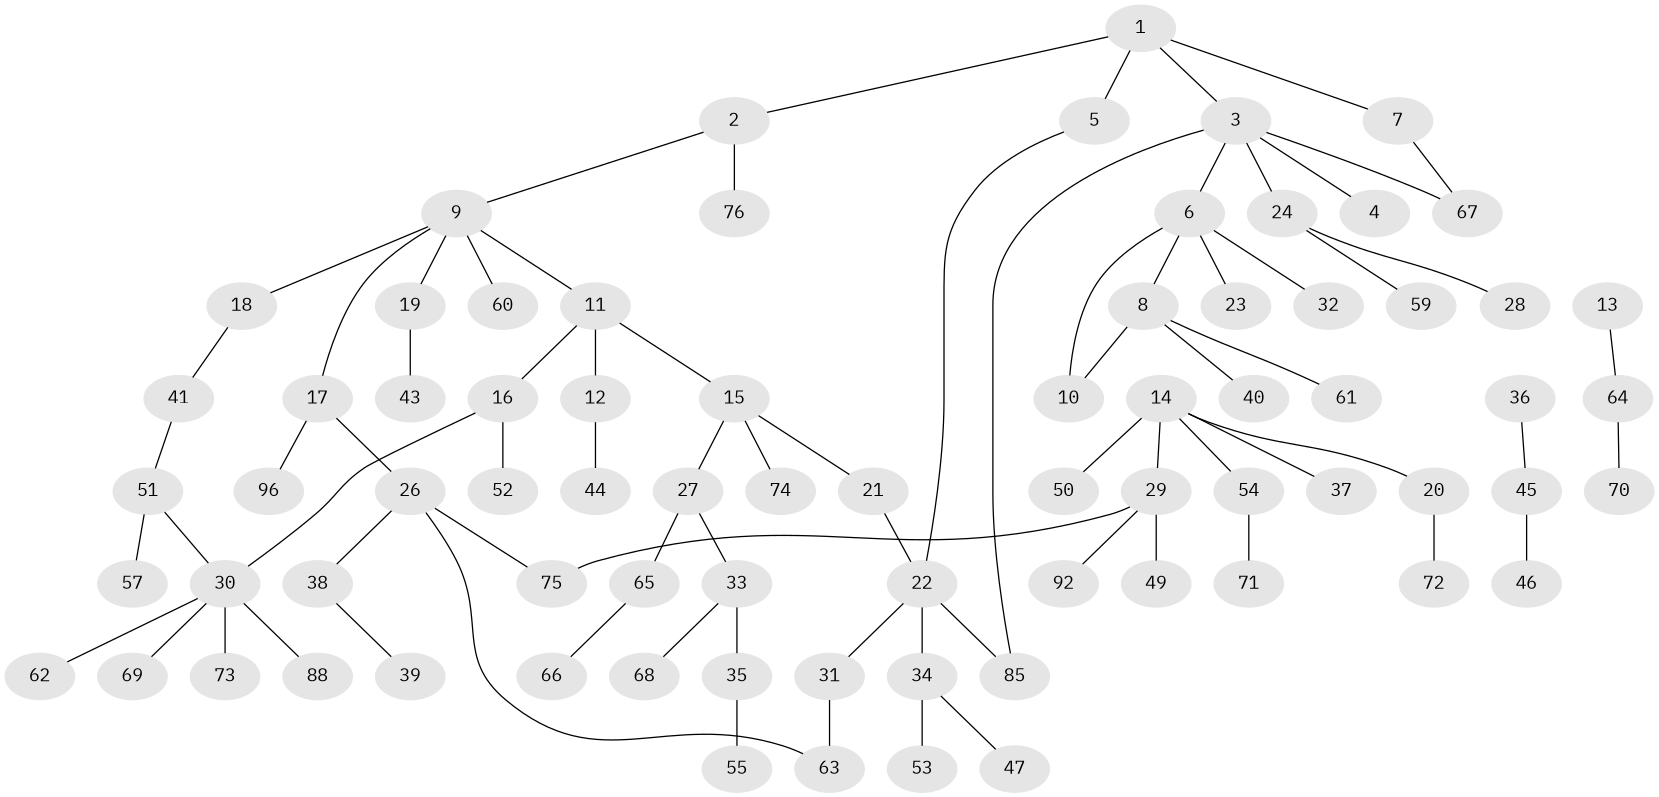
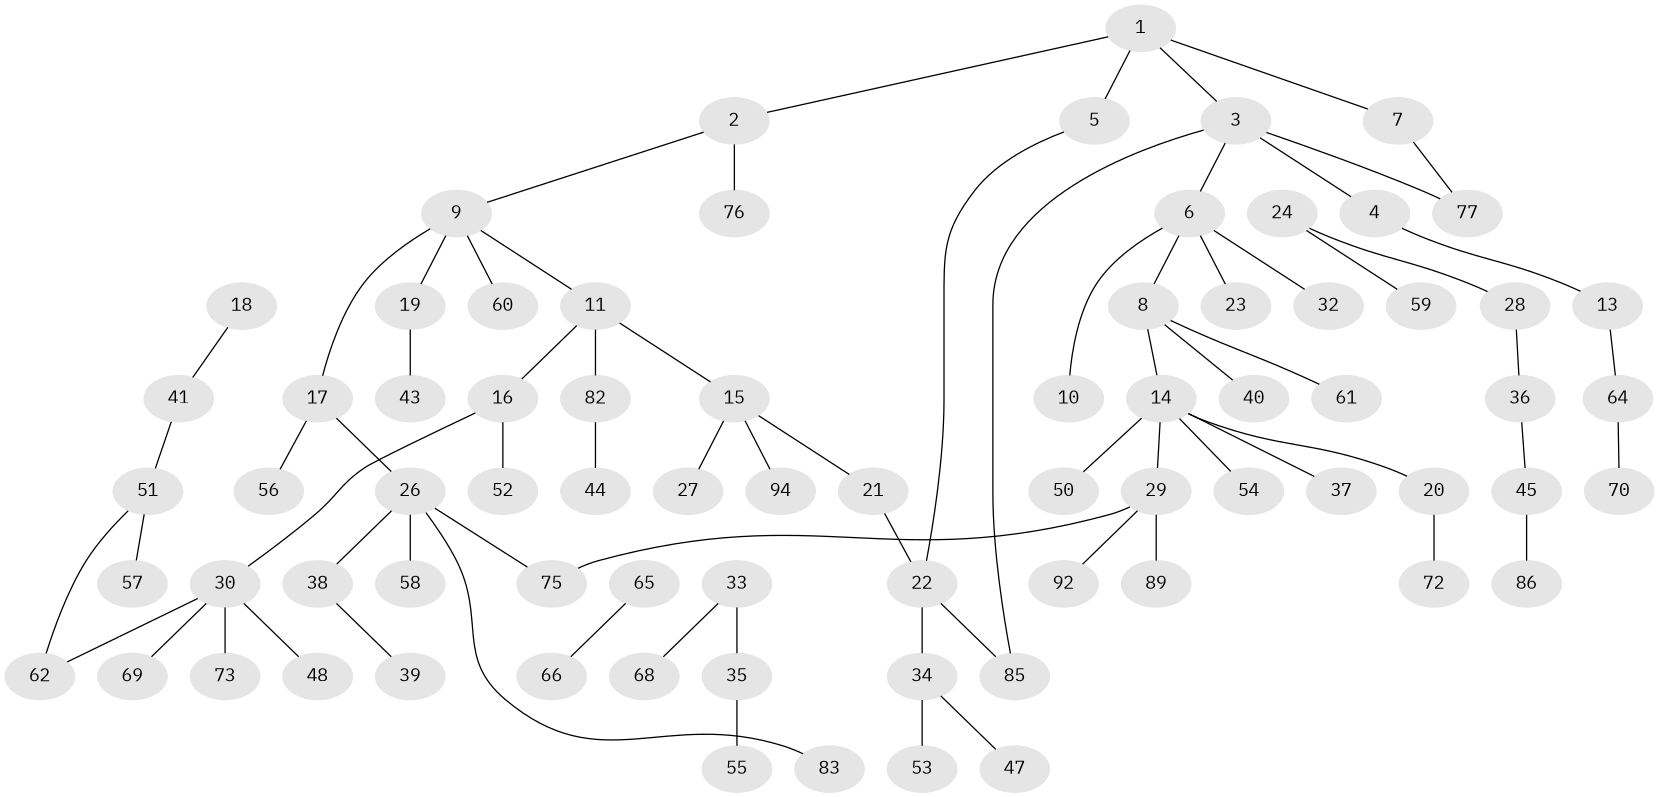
edge "3" -- "24": removed
node "67": label "67" -> "77"
edge "9" -- "18": removed
edge "4" -- "13": added
edge "8" -- "10": now "8" -- "14"
edge "28" -- "36": added
node "12": label "12" -> "82"
node "96": label "96" -> "56"
node "74": label "74" -> "94"
edge "27" -- "33": removed
edge "27" -- "65": removed
edge "51" -- "30": now "51" -- "62"
node "58": added
node "49": label "49" -> "89"
node "71": removed
node "46": label "46" -> "86"
node "88": label "88" -> "48"
node "31": removed
node "63": label "63" -> "83"
